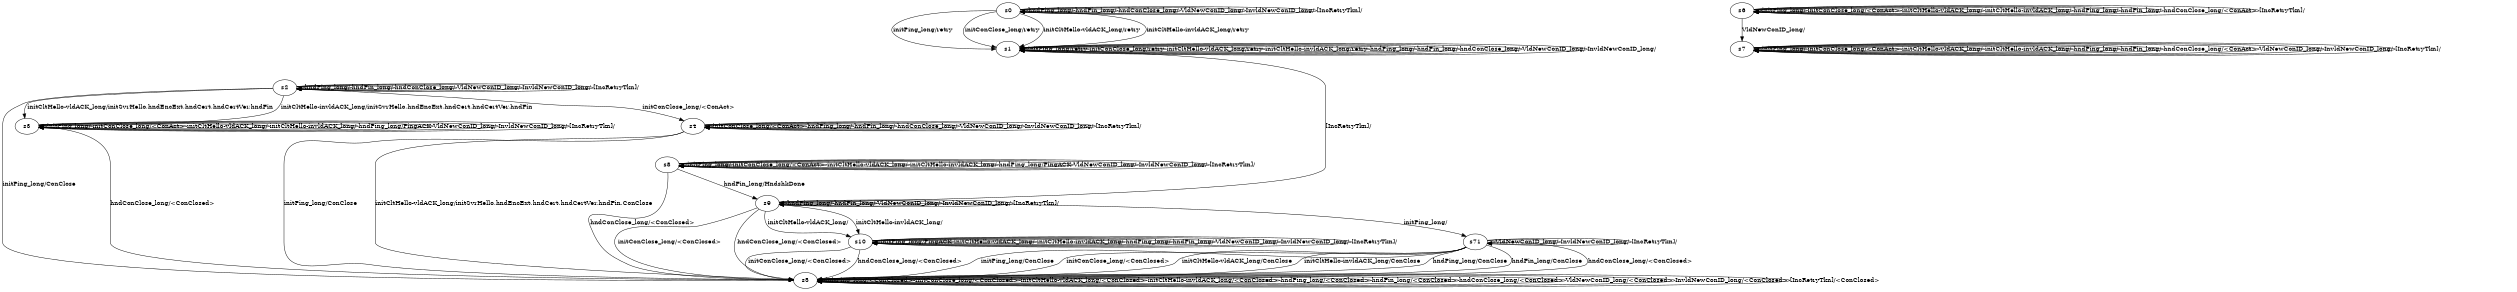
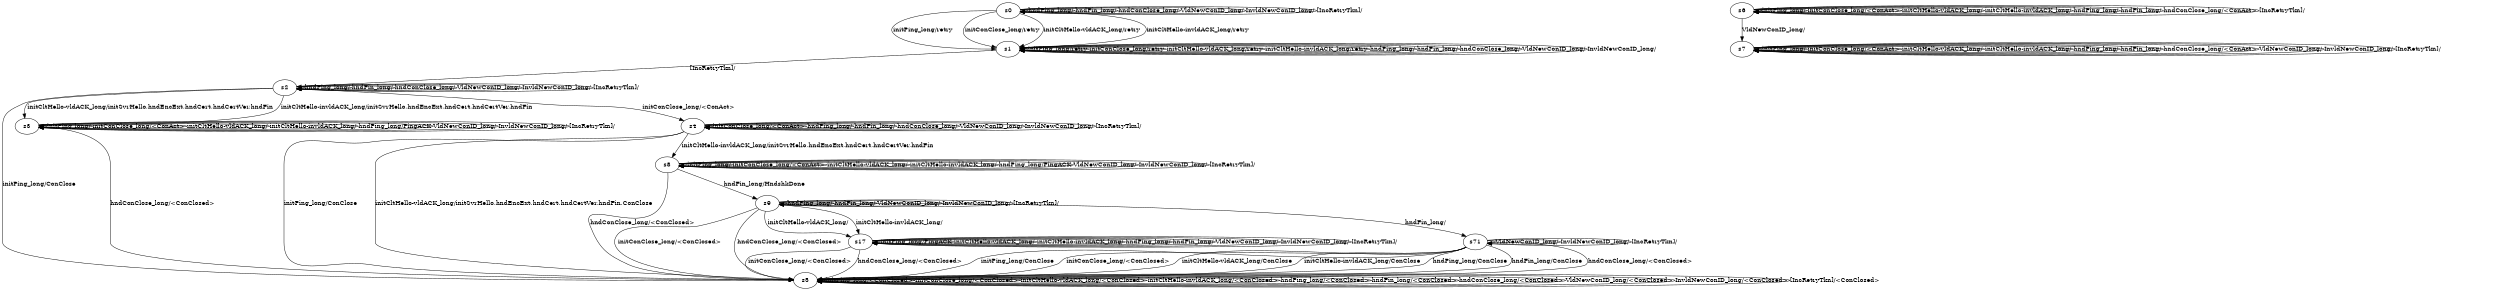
edge "s4" -> "s8": added, label "initCltHello-invldACK_long/initSvrHello,hndEncExt,hndCert,hndCertVer,hndFin"
edge "s1" -> "s9": now "s1" -> "s2"
edge "s9" -> "s71": label "initPing_long/ " -> "hndFin_long/ "
node "s10": label "s10" -> "s17"
